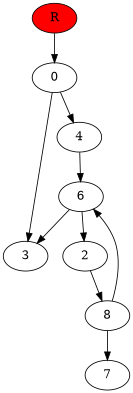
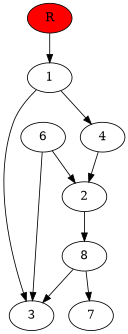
node "0": label "0" -> "1"
edge "4" -> "6": now "4" -> "2"
edge "8" -> "6": now "8" -> "3"
